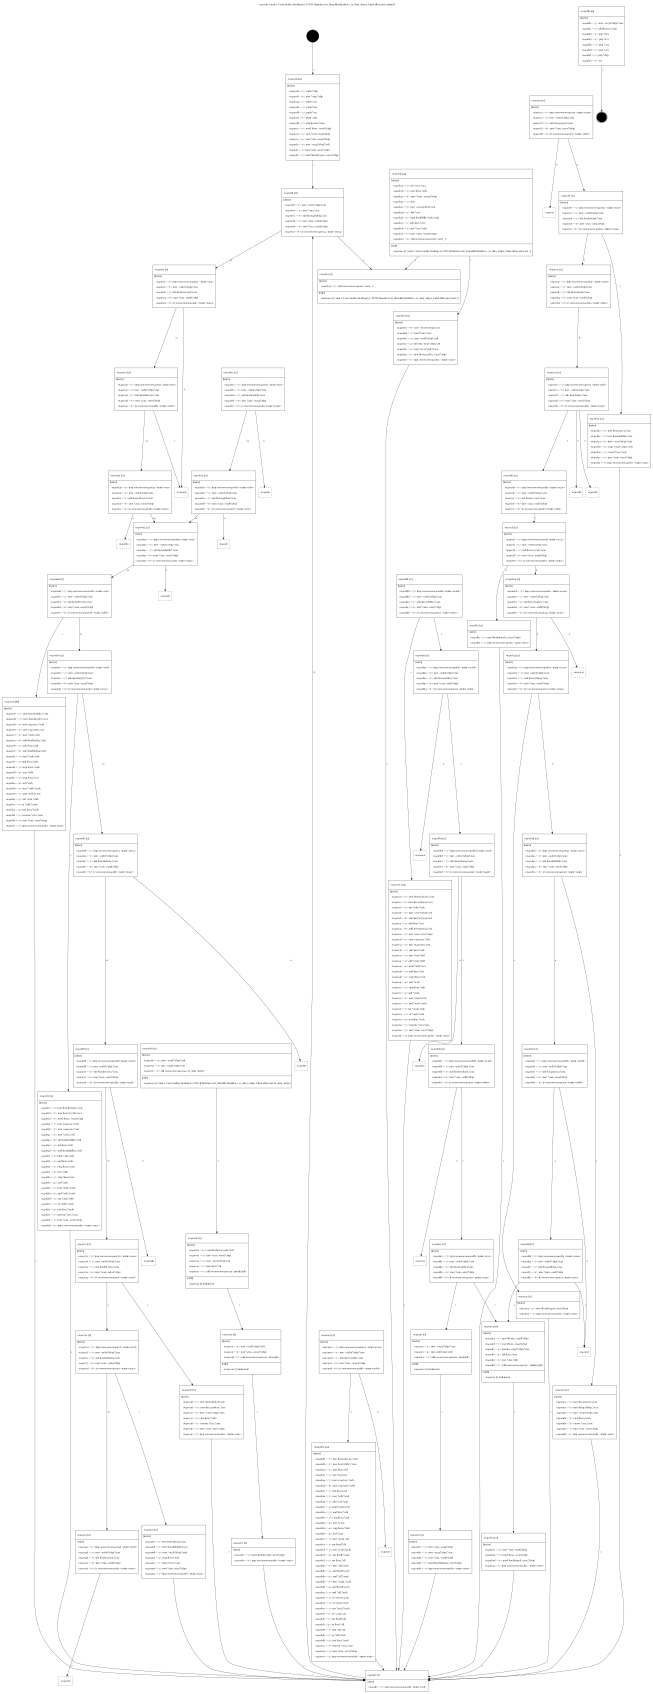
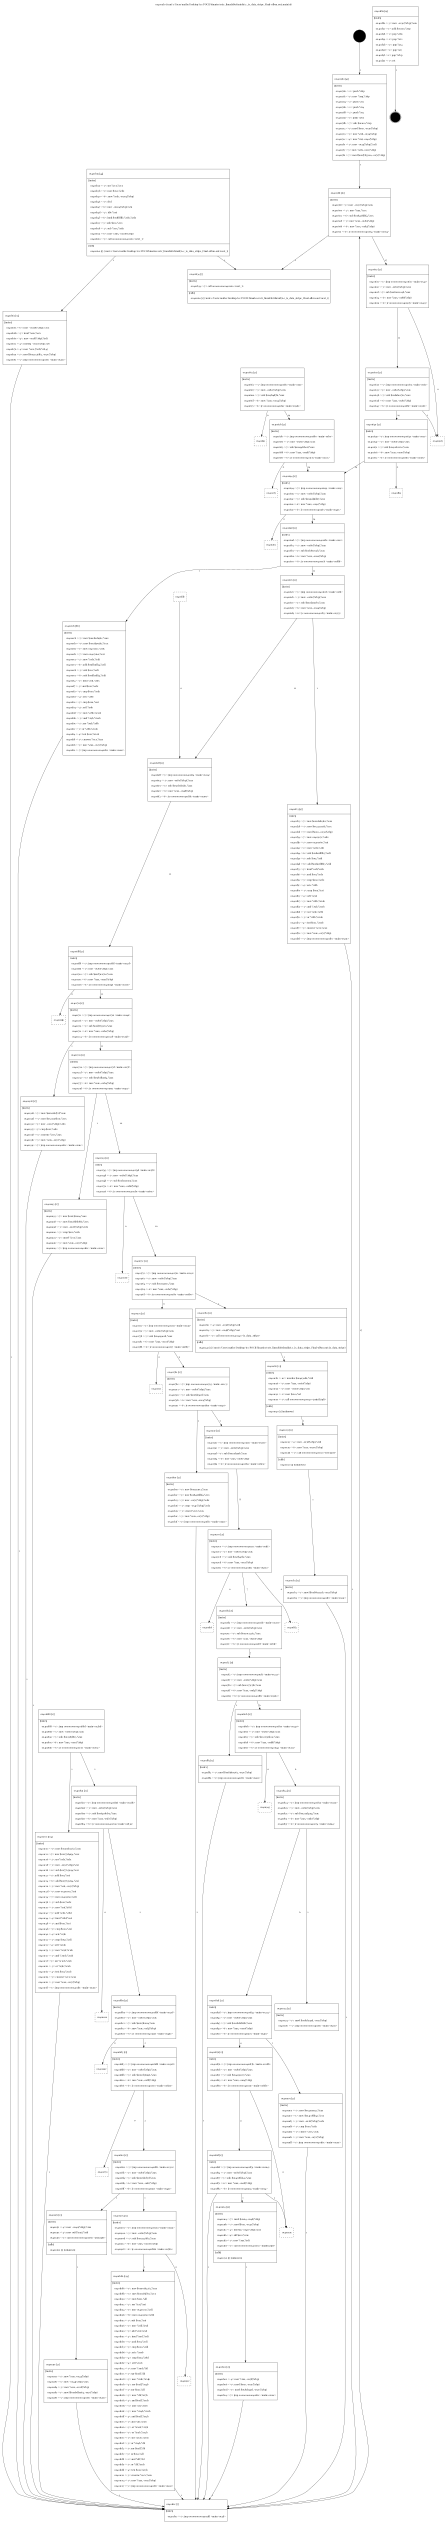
edge "0x4016df [25]" -> "0x401fde": reversed
node "0x40175c [25]": added
edge "0x4018ec [25]" -> "0x401ae4 [30]": now "0x4018ec [25]" -> "0x401905 [25]"
edge "0x401c74 [12]" -> "0x401fec [5]": now "0x40186f [25]" -> "0x401fec [5]"
